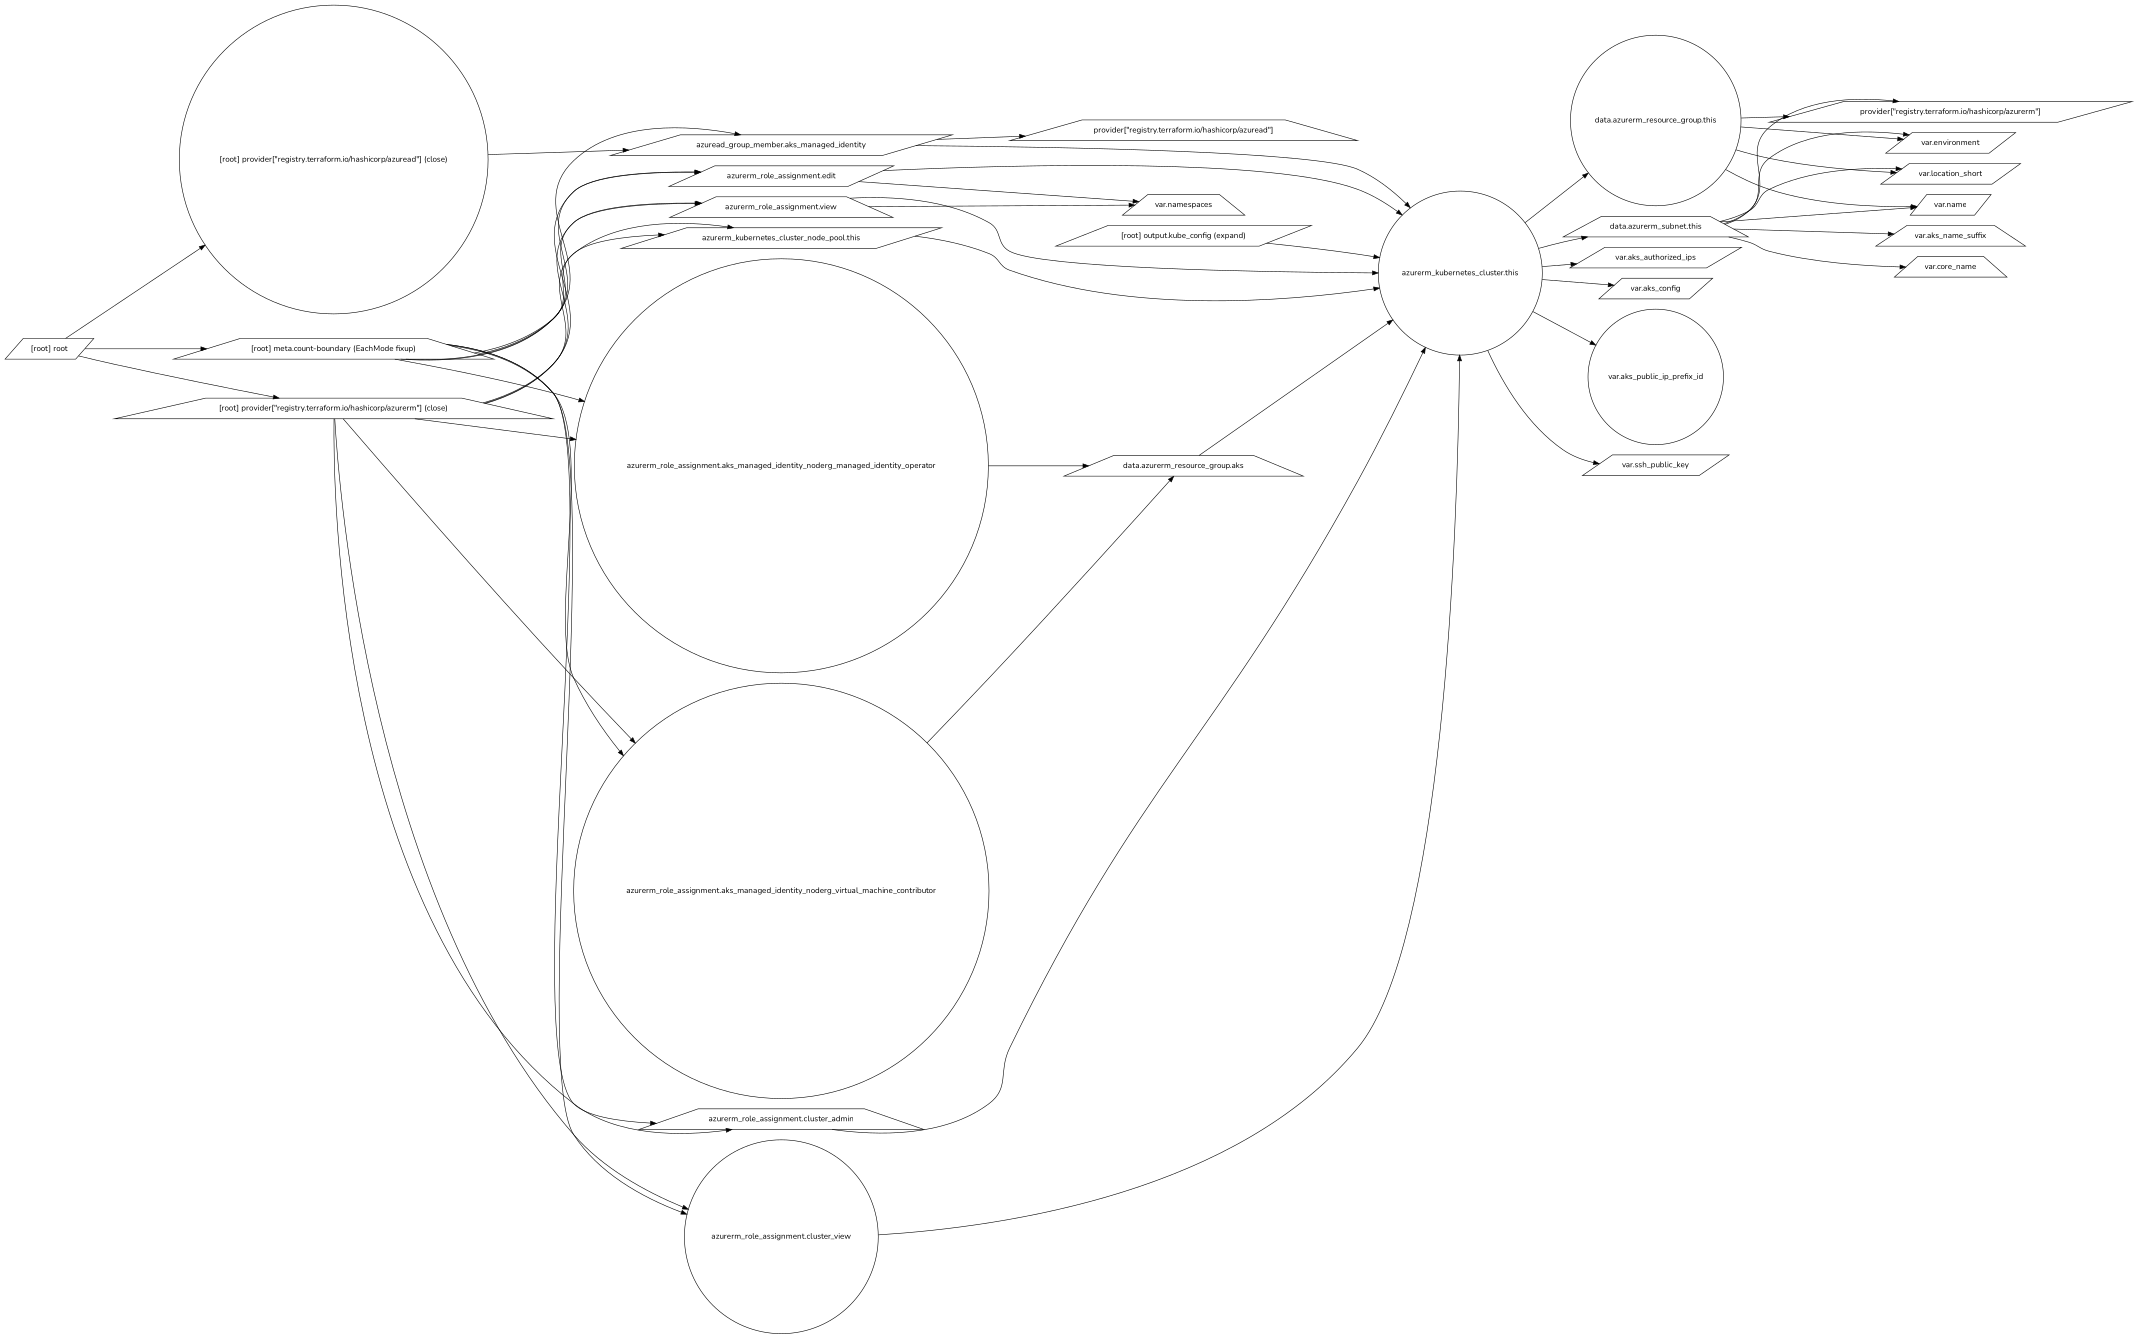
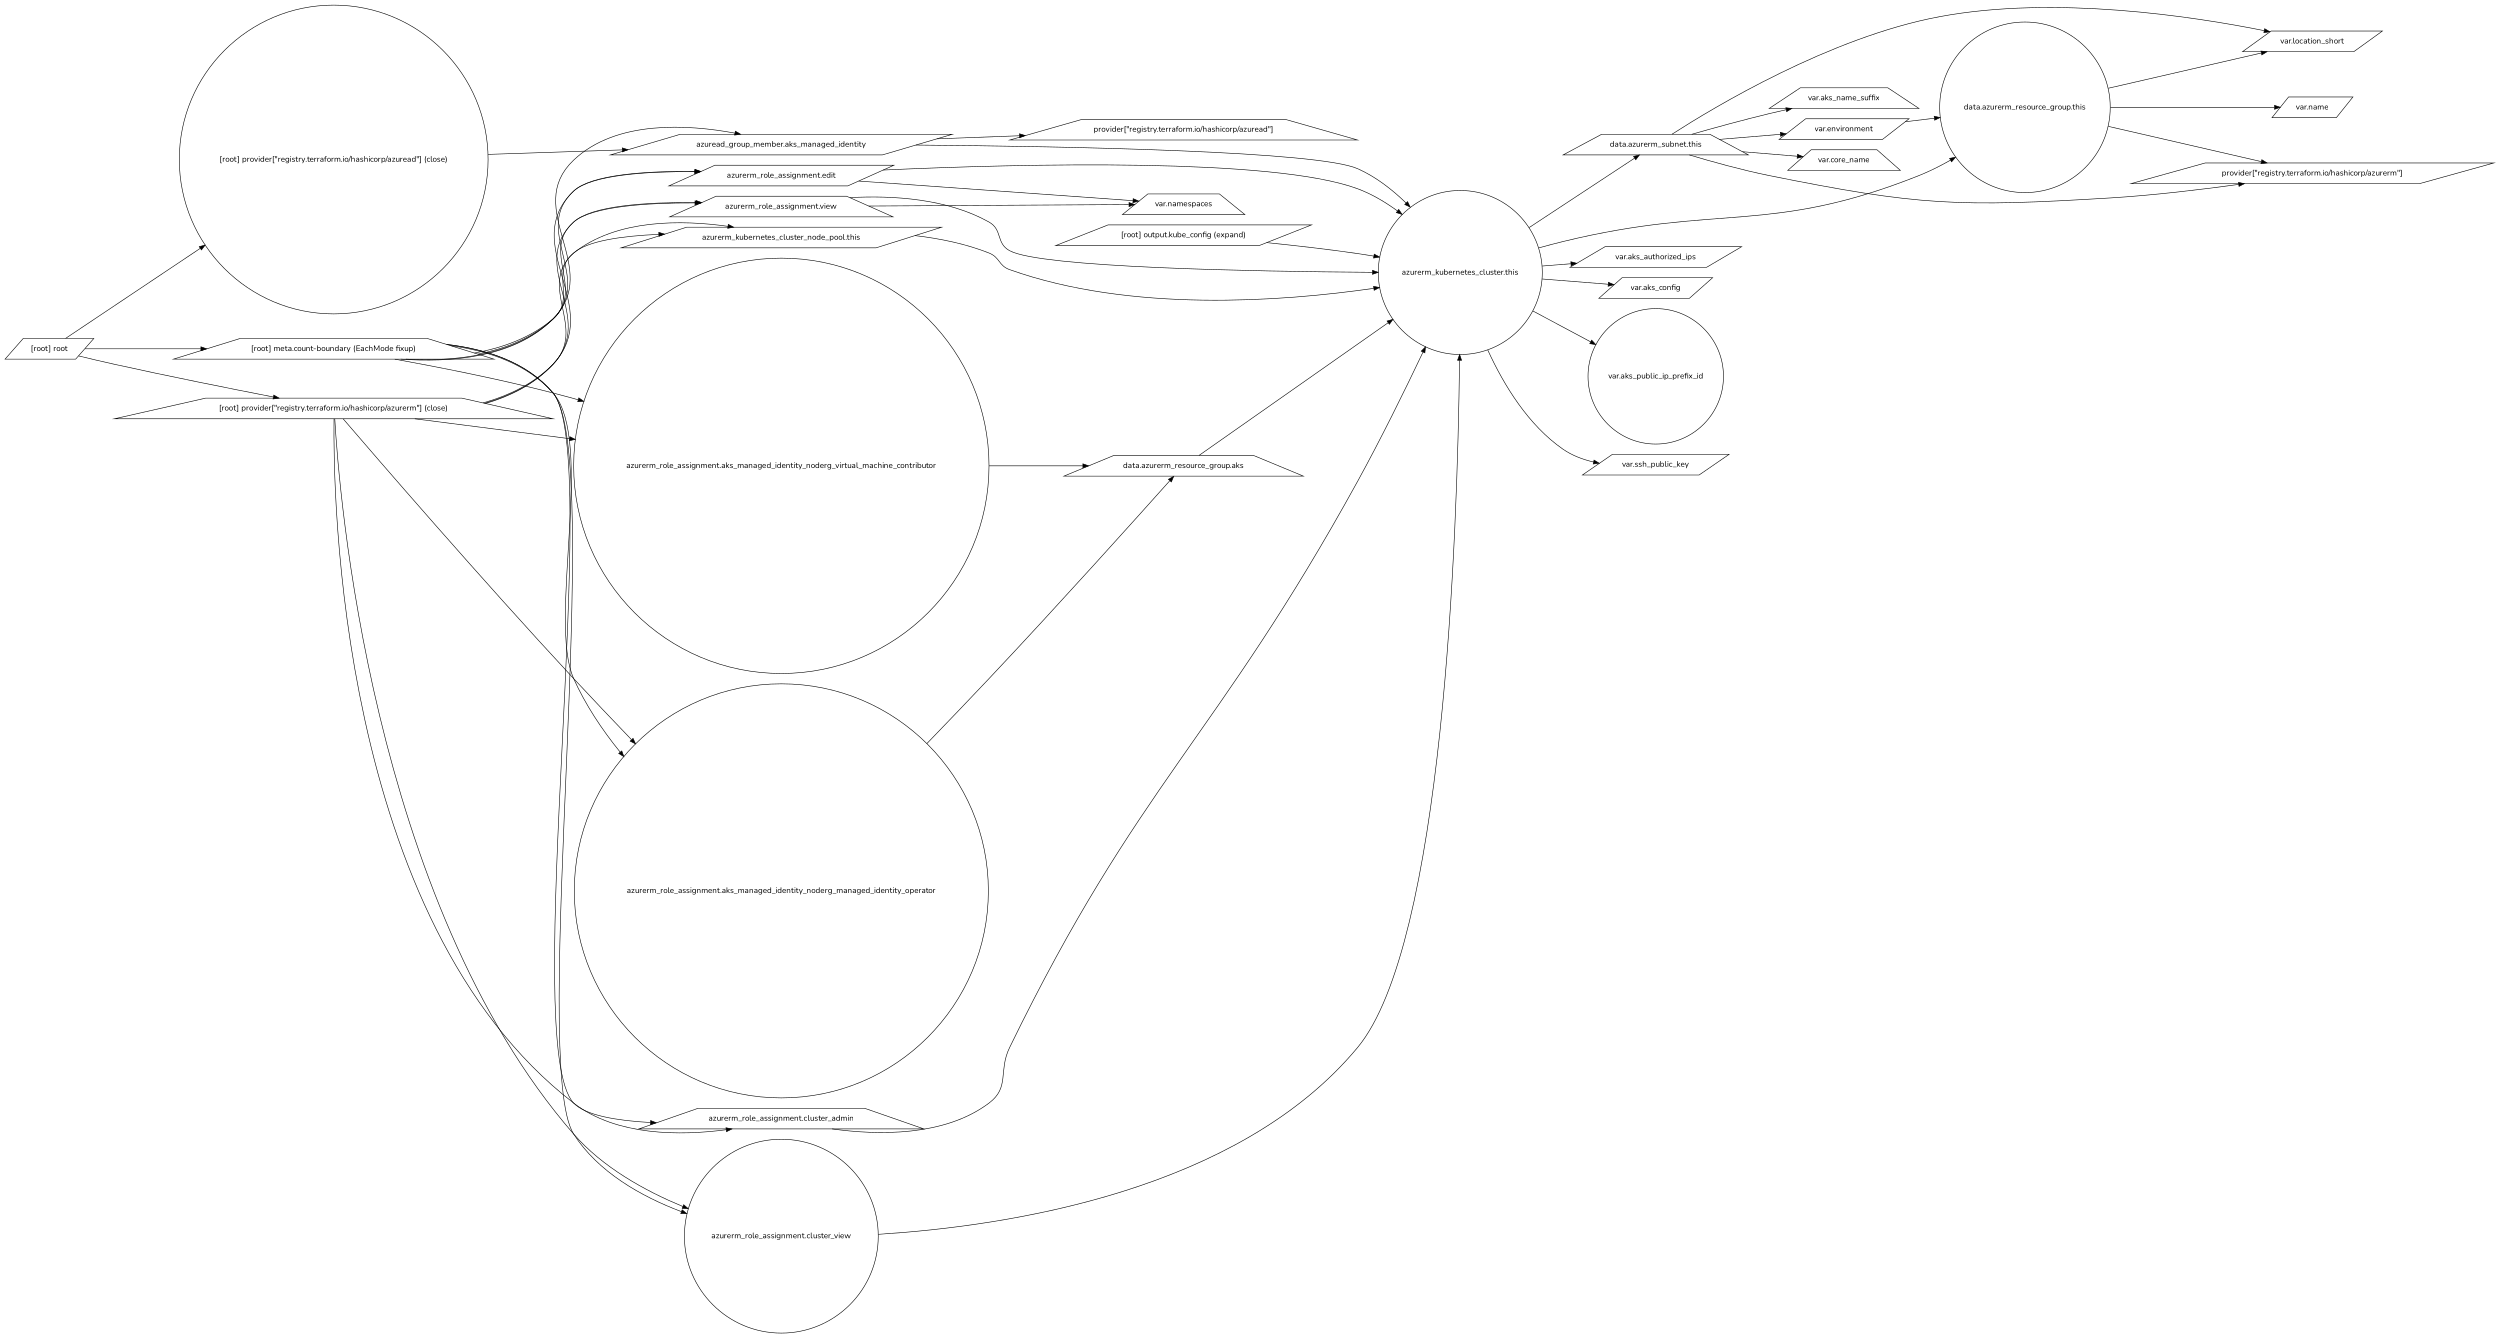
edge "data.azurerm_resource_group.this" -> "var.environment": reversed
edge "data.azurerm_subnet.this" -> "var.name": removed
